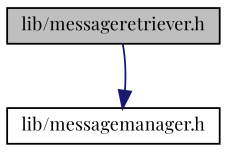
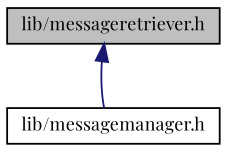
edge "lib/messageretriever.h" -> "lib/messagemanager.h": reversed
